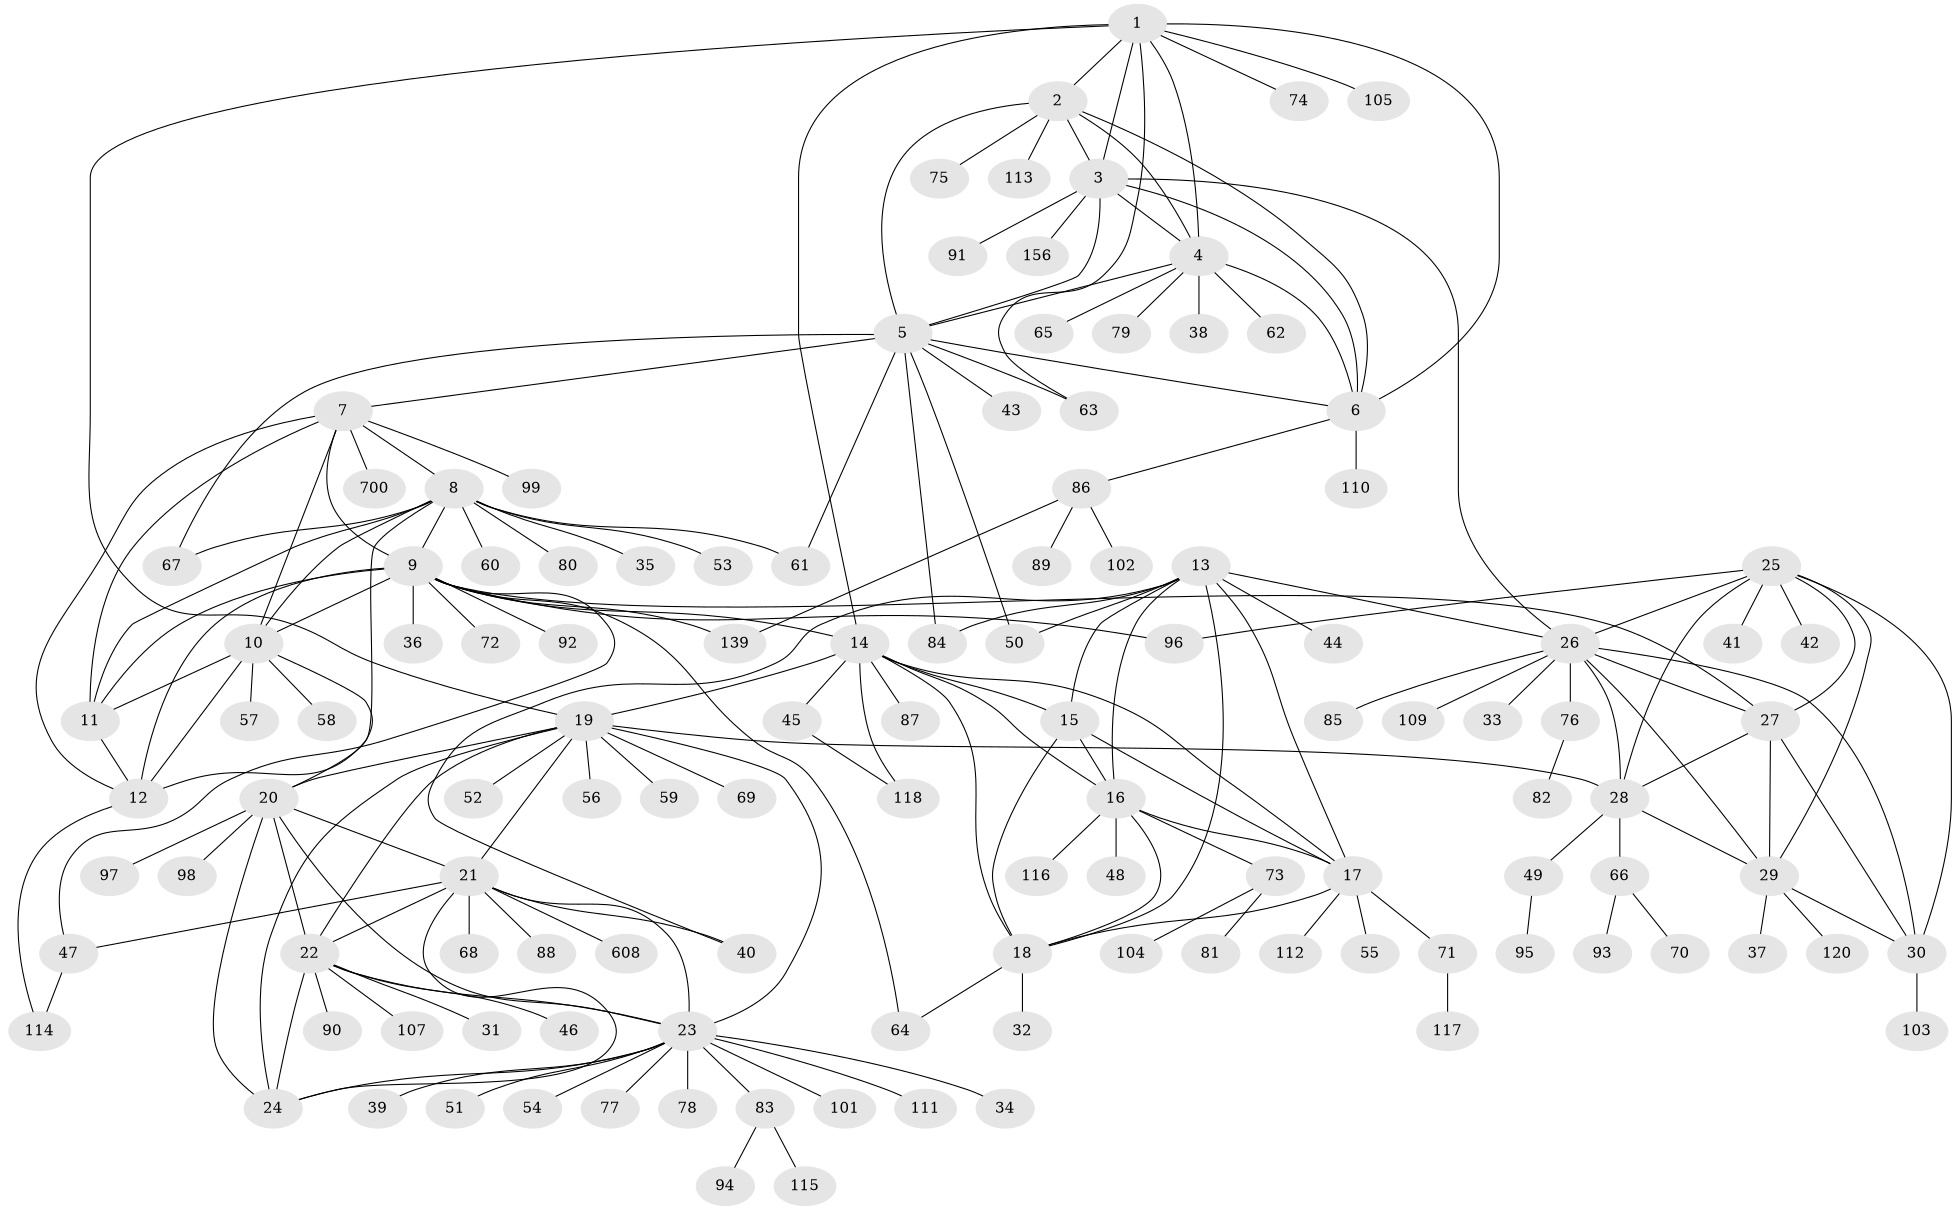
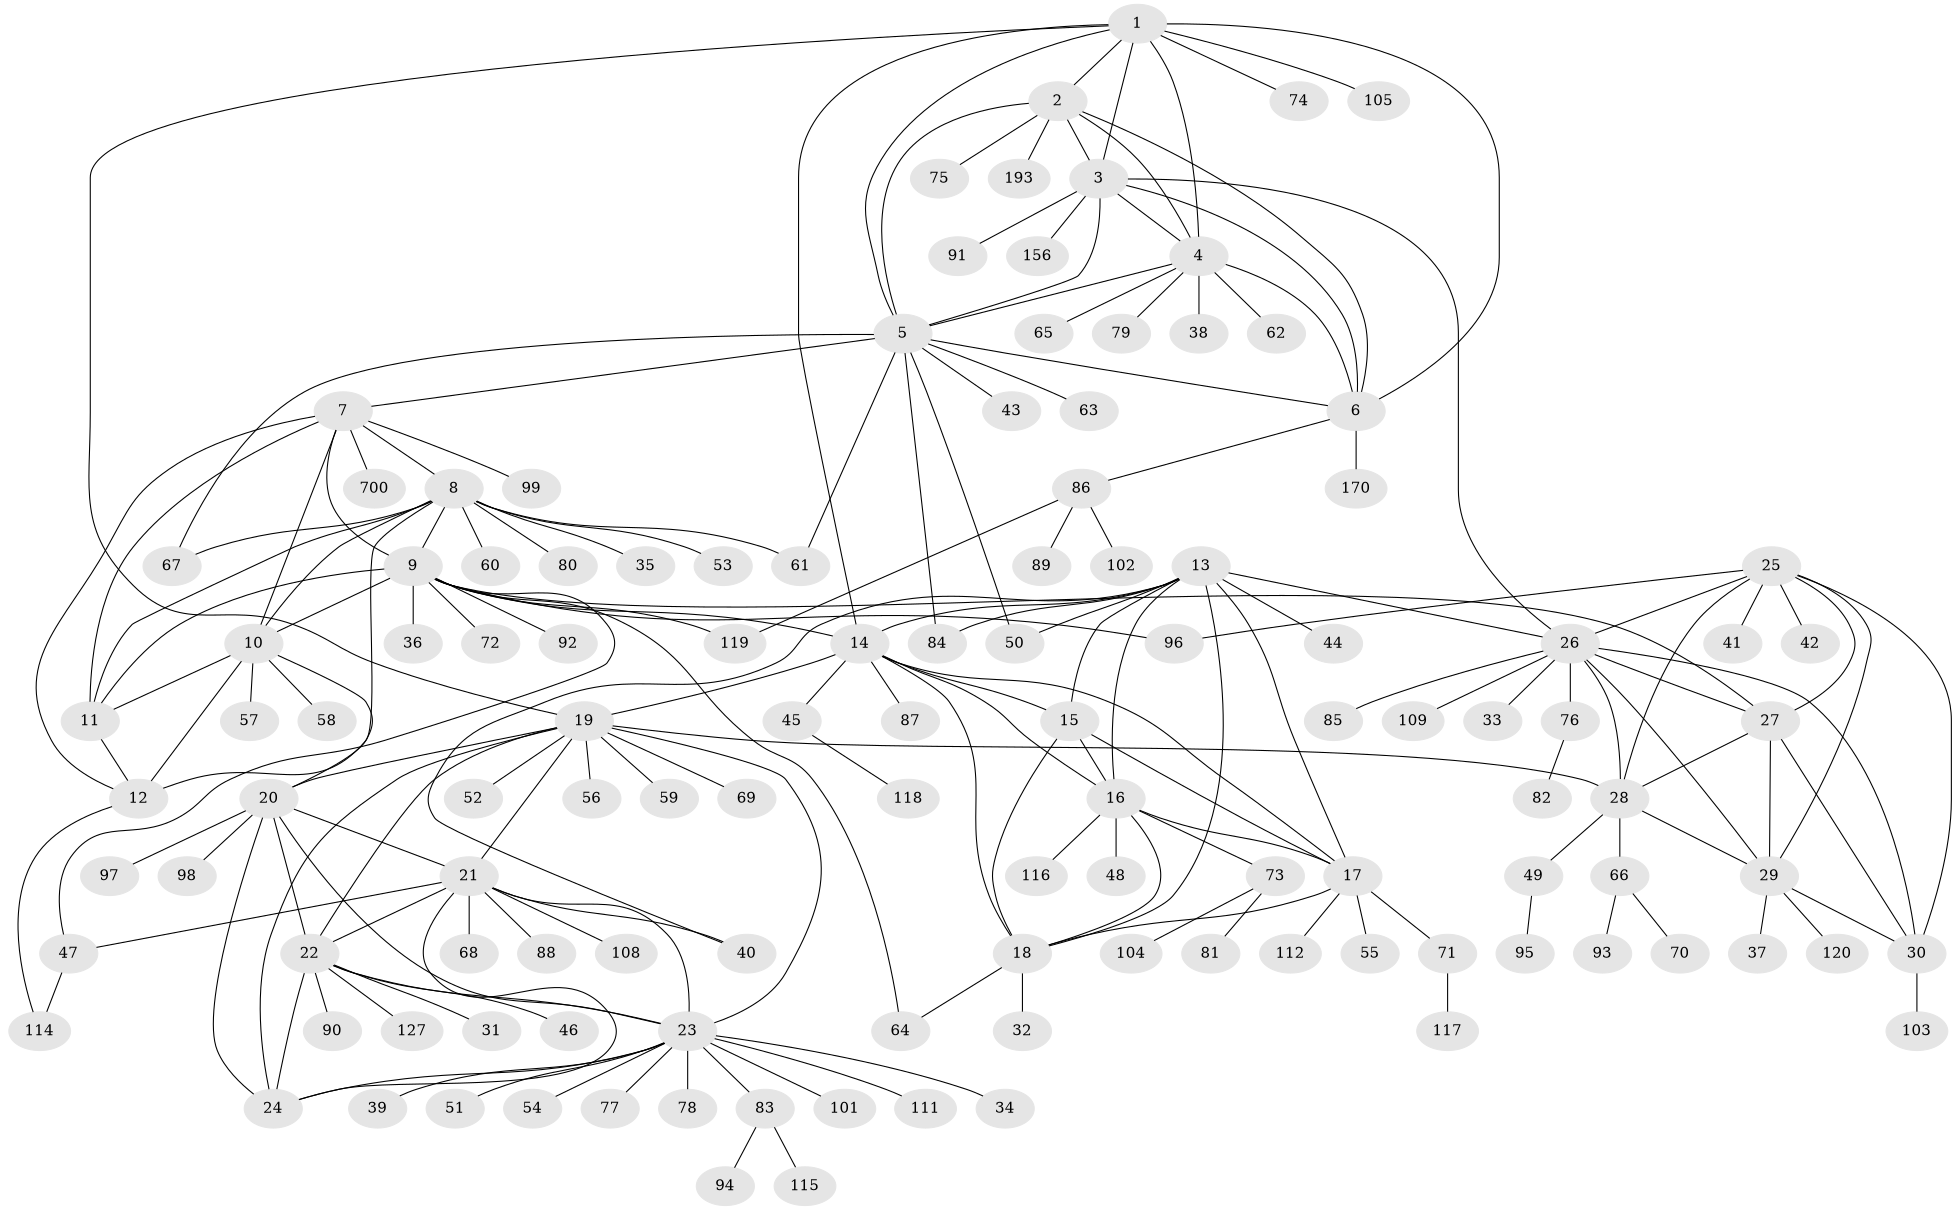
node "113": label "113" -> "193"
edge "1" -- "63": now "1" -- "5"
node "110": label "110" -> "170"
edge "9" -- "12": removed
node "139": label "139" -> "119"
edge "14" -- "118": now "14" -- "13"
node "608": label "608" -> "108"
node "107": label "107" -> "127"
